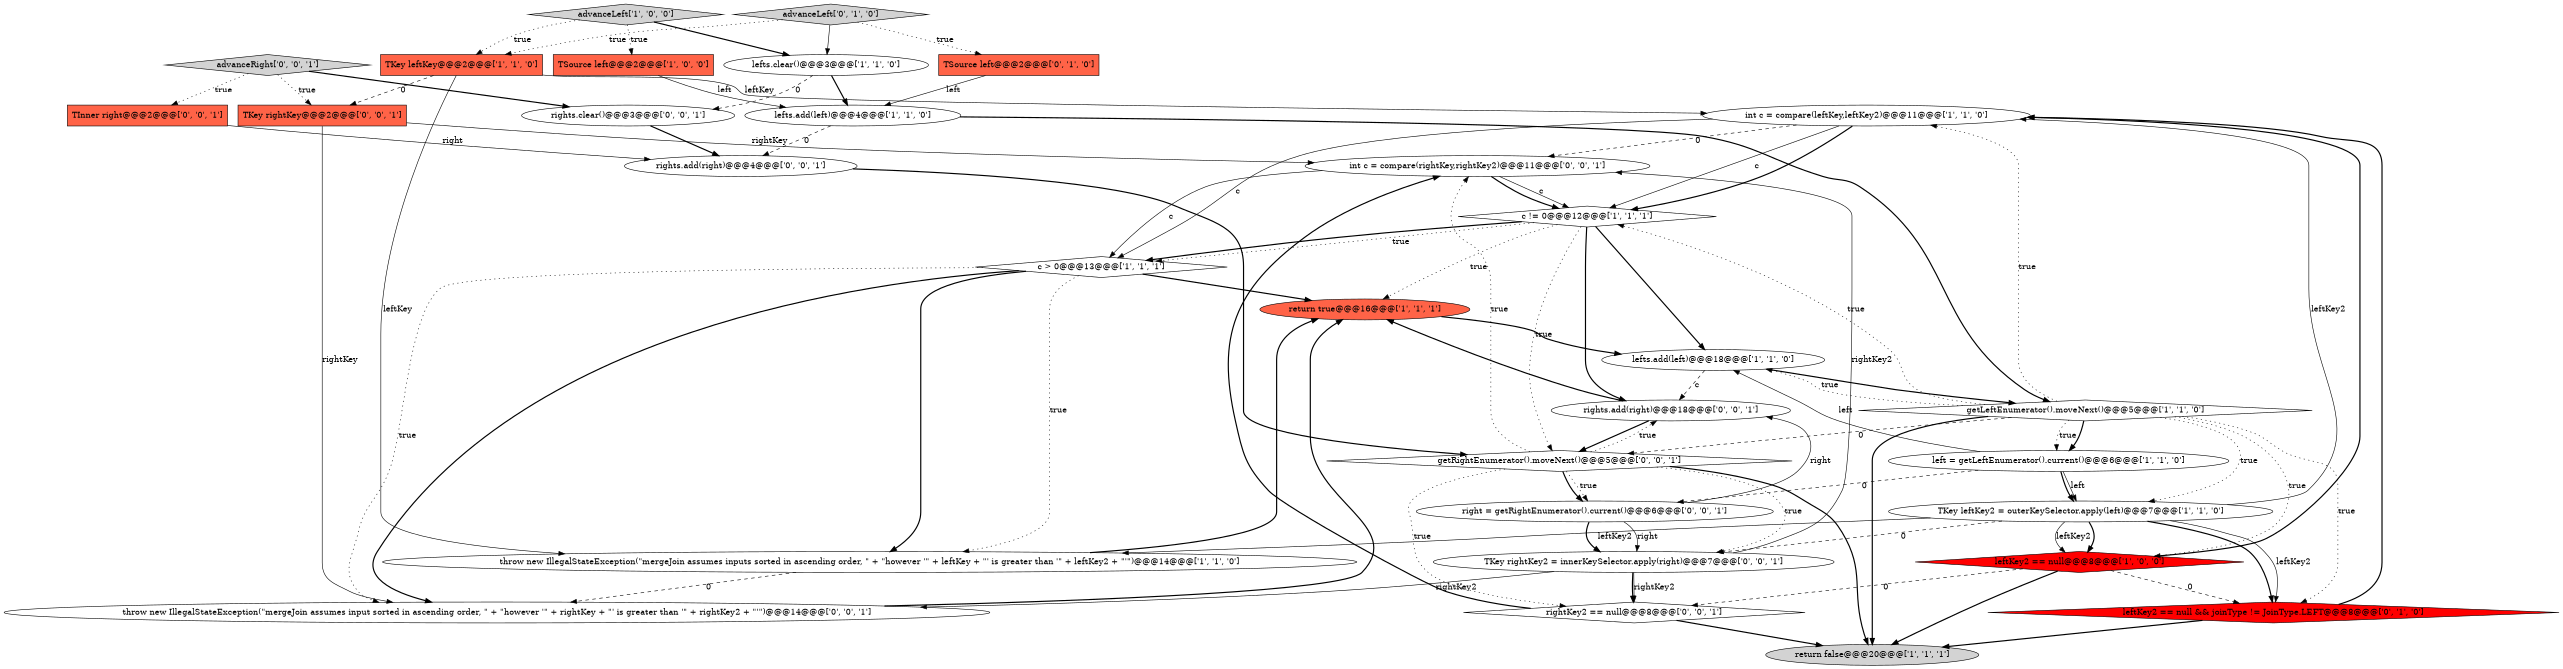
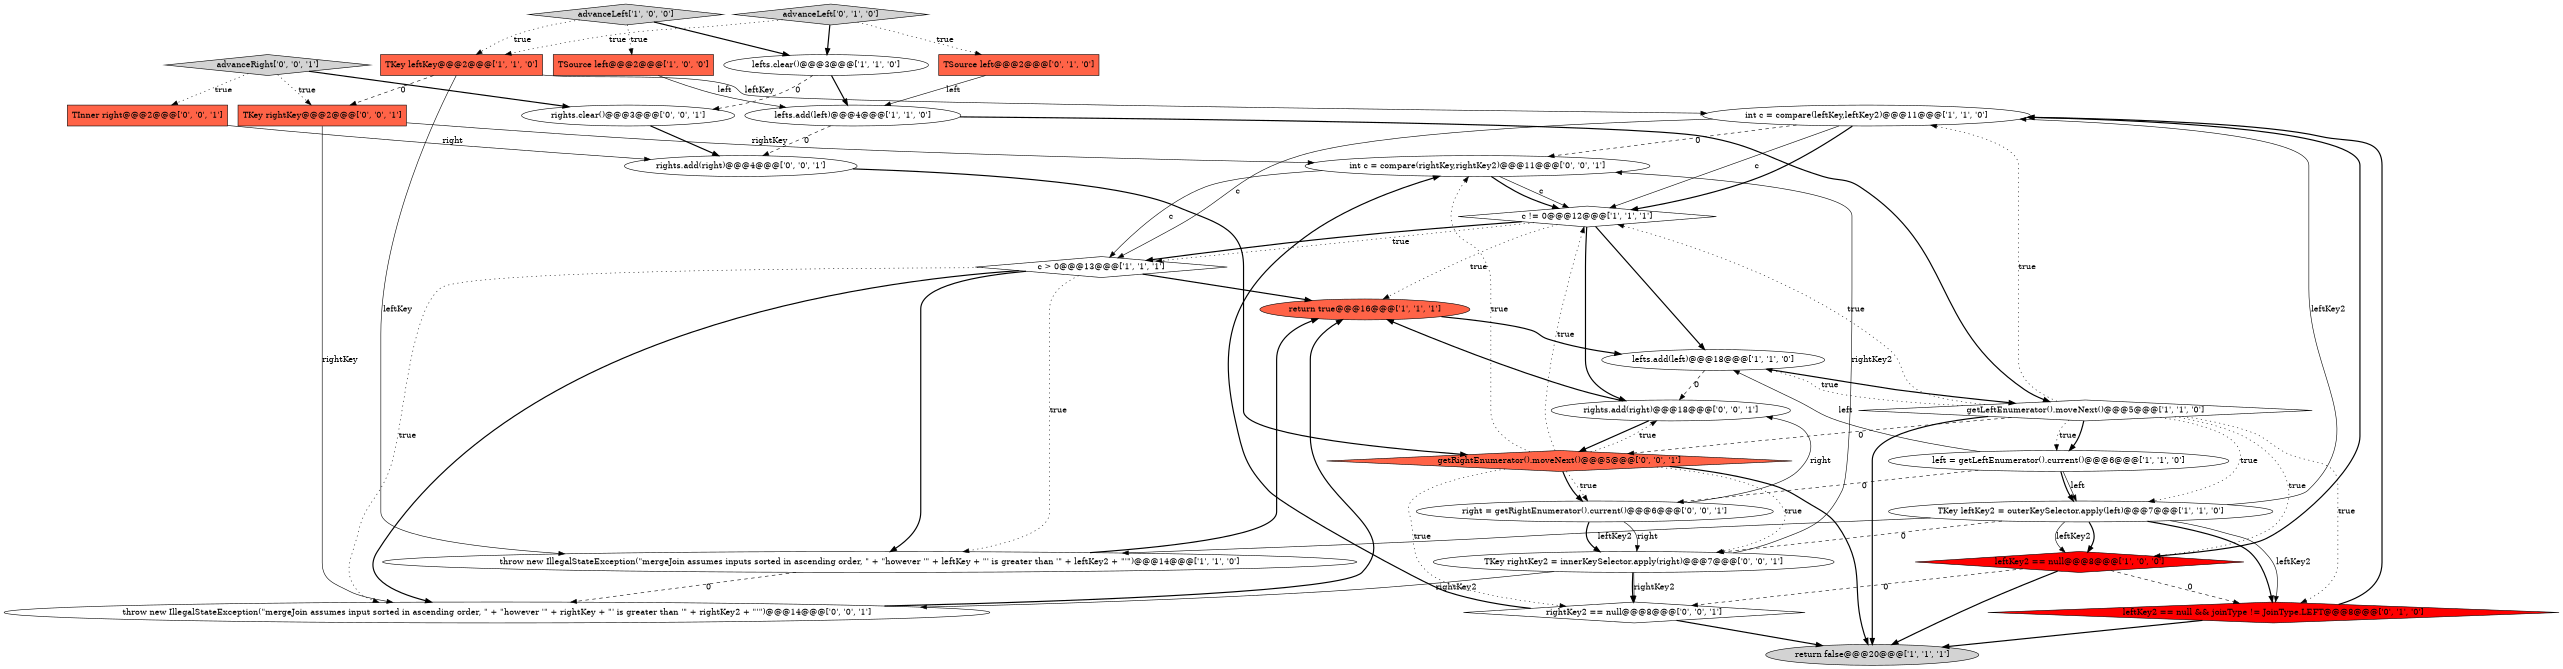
edge "advanceLeft['0', '1', '0']" -> "lefts.clear()@@@3@@@['1', '1', '0']": style solid -> bold
edge "c != 0@@@12@@@['1', '1', '1']" -> "getRightEnumerator().moveNext()@@@5@@@['0', '0', '1']": reversed
edge "lefts.add(left)@@@18@@@['1', '1', '0']" -> "rights.add(right)@@@18@@@['0', '0', '1']": label "c" -> "0"
node "getRightEnumerator().moveNext()@@@5@@@['0', '0', '1']": fillcolor white -> tomato
